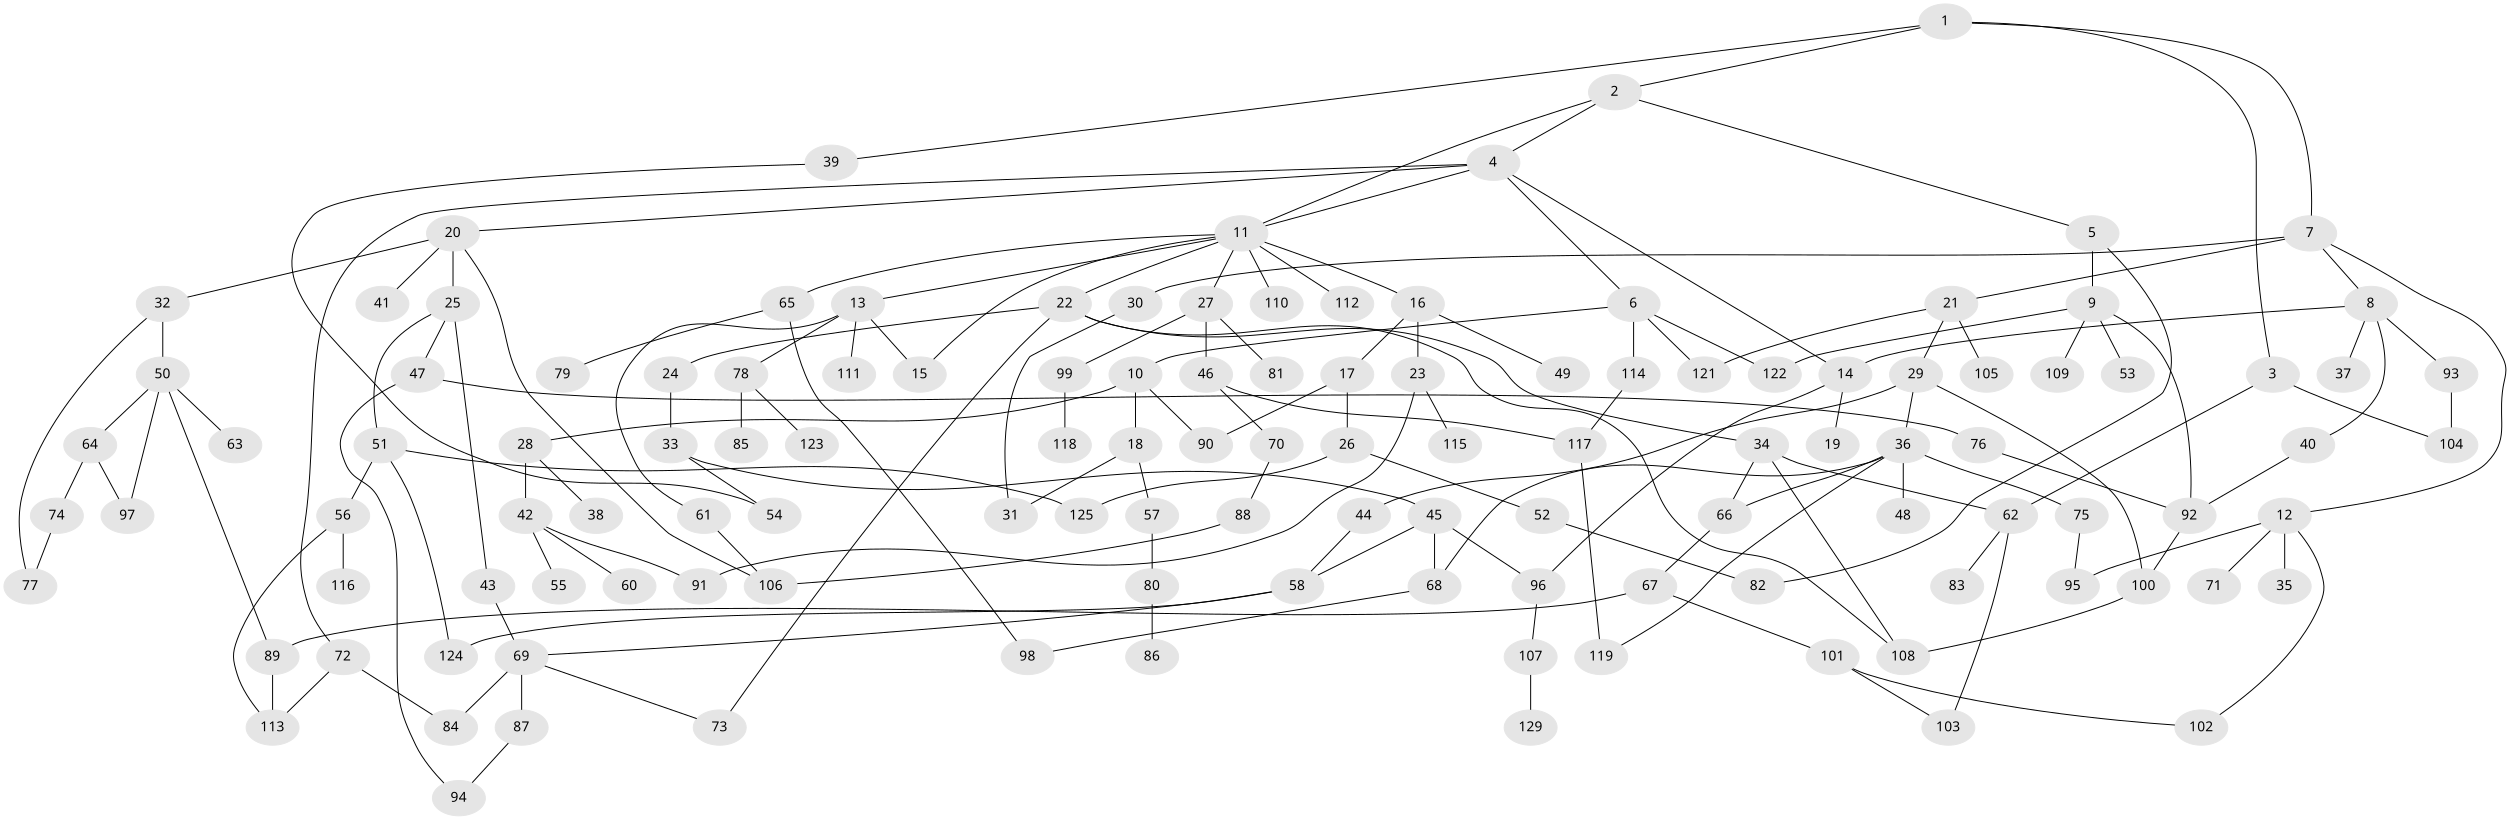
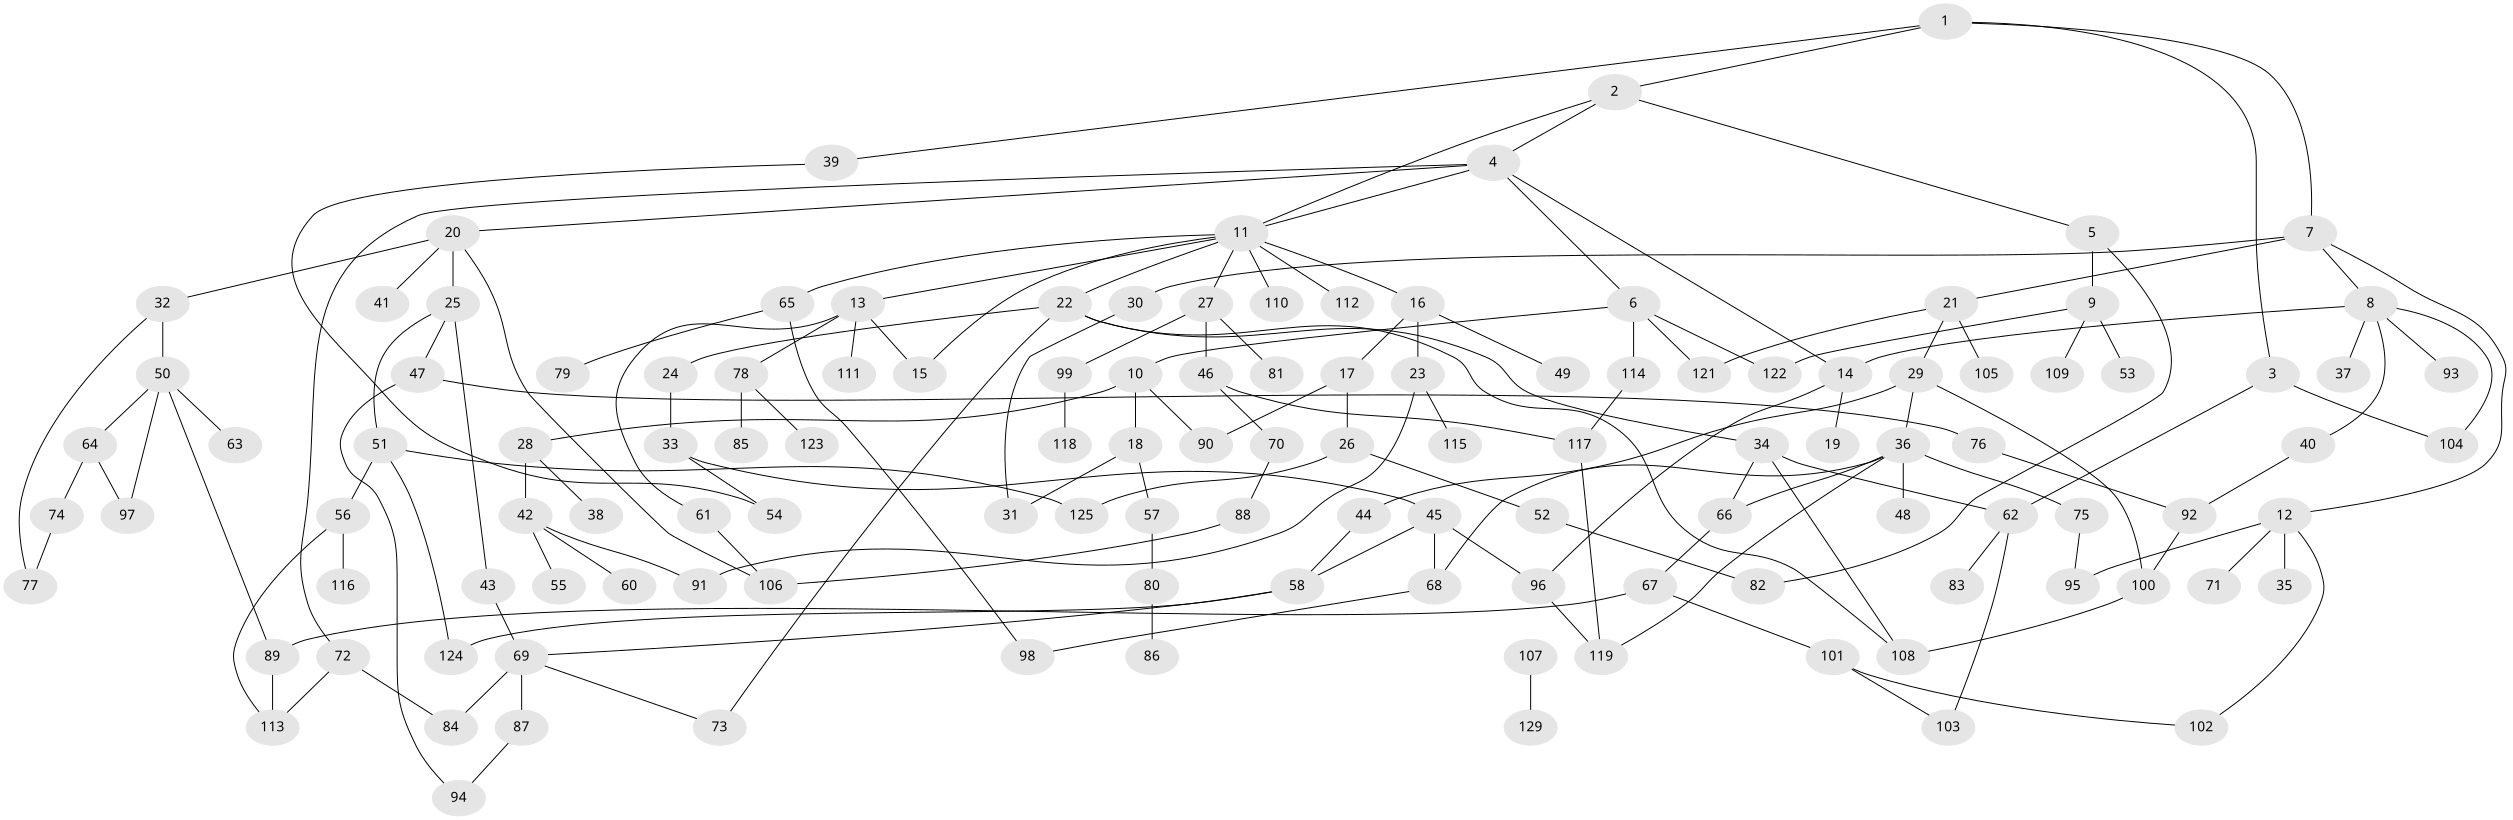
edge "9" -- "92": removed
edge "93" -- "104": now "8" -- "104"
edge "96" -- "107": now "96" -- "119"
